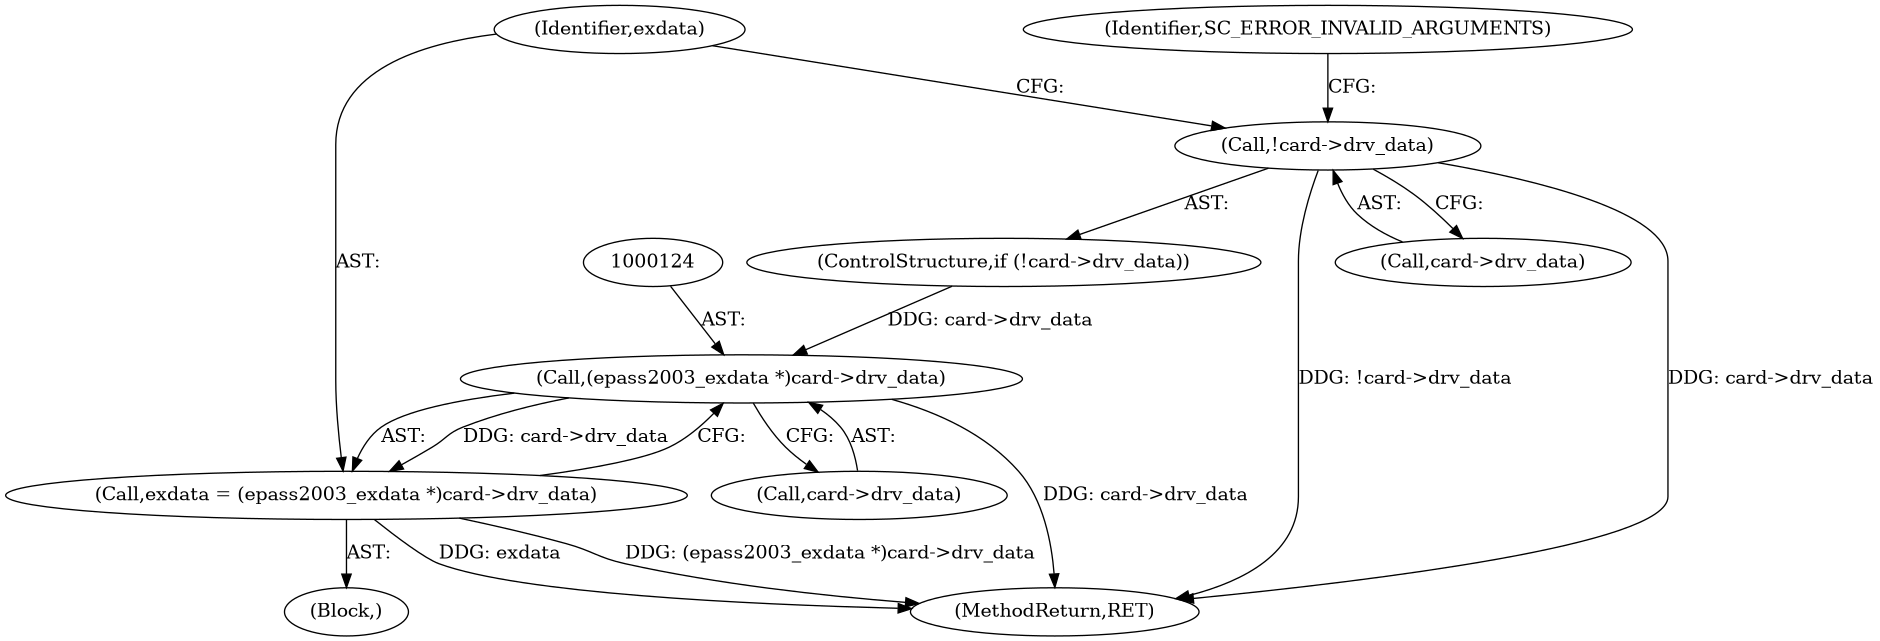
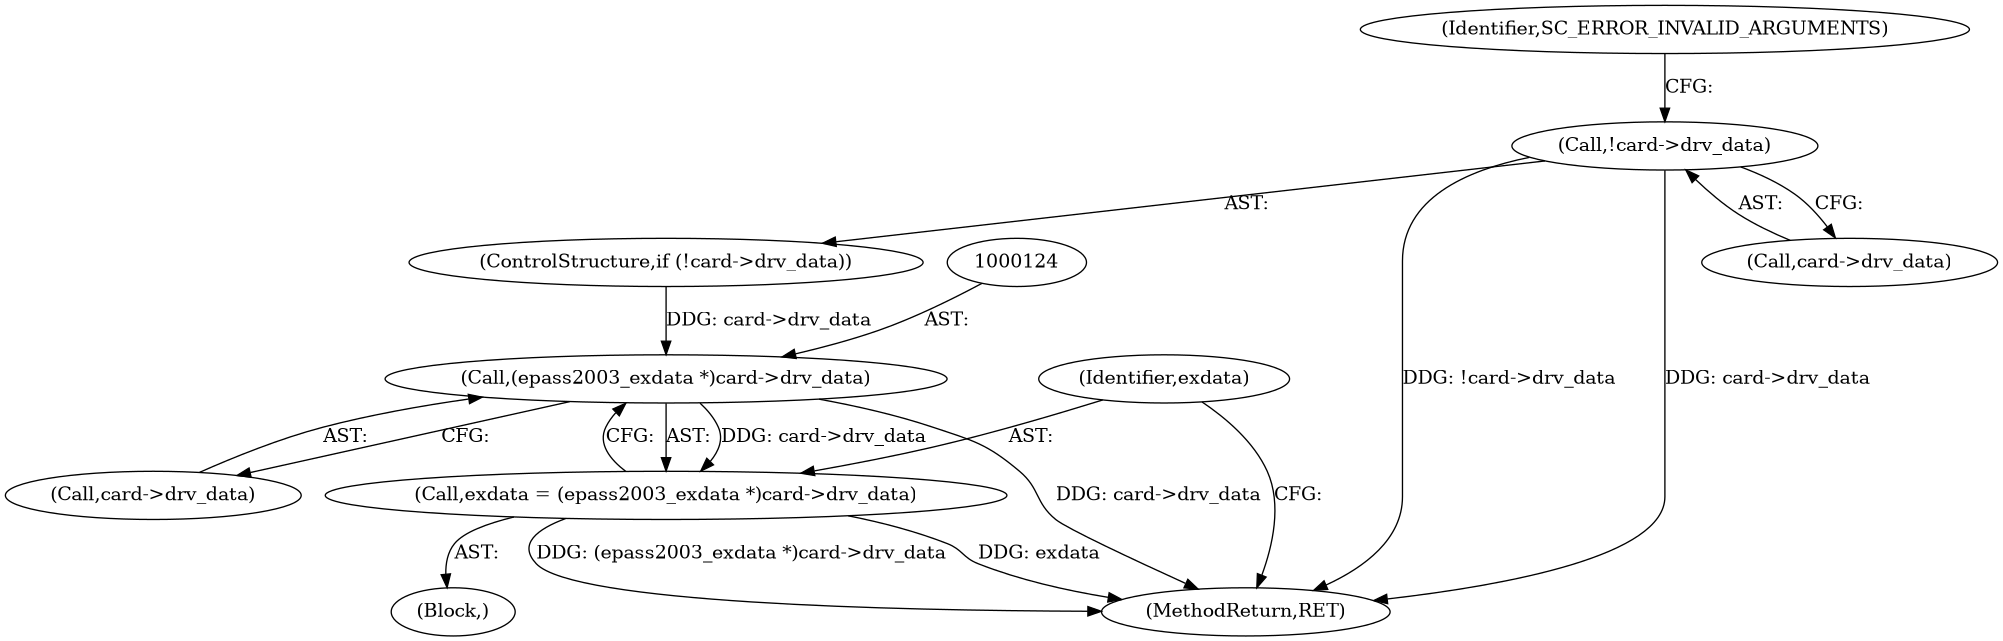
edge "(Identifier,exdata)" -> "(Call,!card->drv_data)": now "(Identifier,exdata)" -> "(MethodReturn,RET)"
